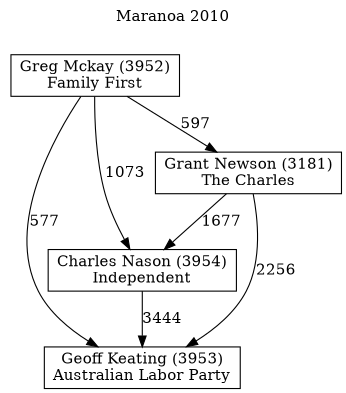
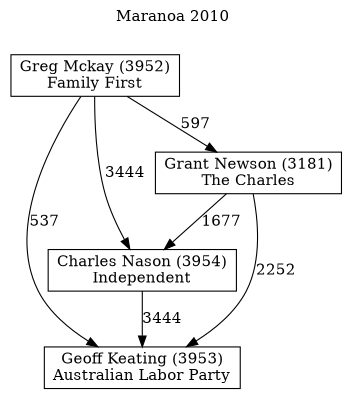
edge "Greg Mckay (3952) Family First" -> "Charles Nason (3954) Independent": label "1073" -> "3444"
edge "Greg Mckay (3952) Family First" -> "Geoff Keating (3953) Australian Labor Party": label "577" -> "537"
edge "Grant Newson (3181) The Charles" -> "Geoff Keating (3953) Australian Labor Party": label "2256" -> "2252"
